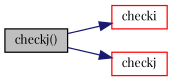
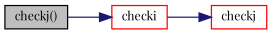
edge "checkj()" -> "checkj": now "checki" -> "checkj"
